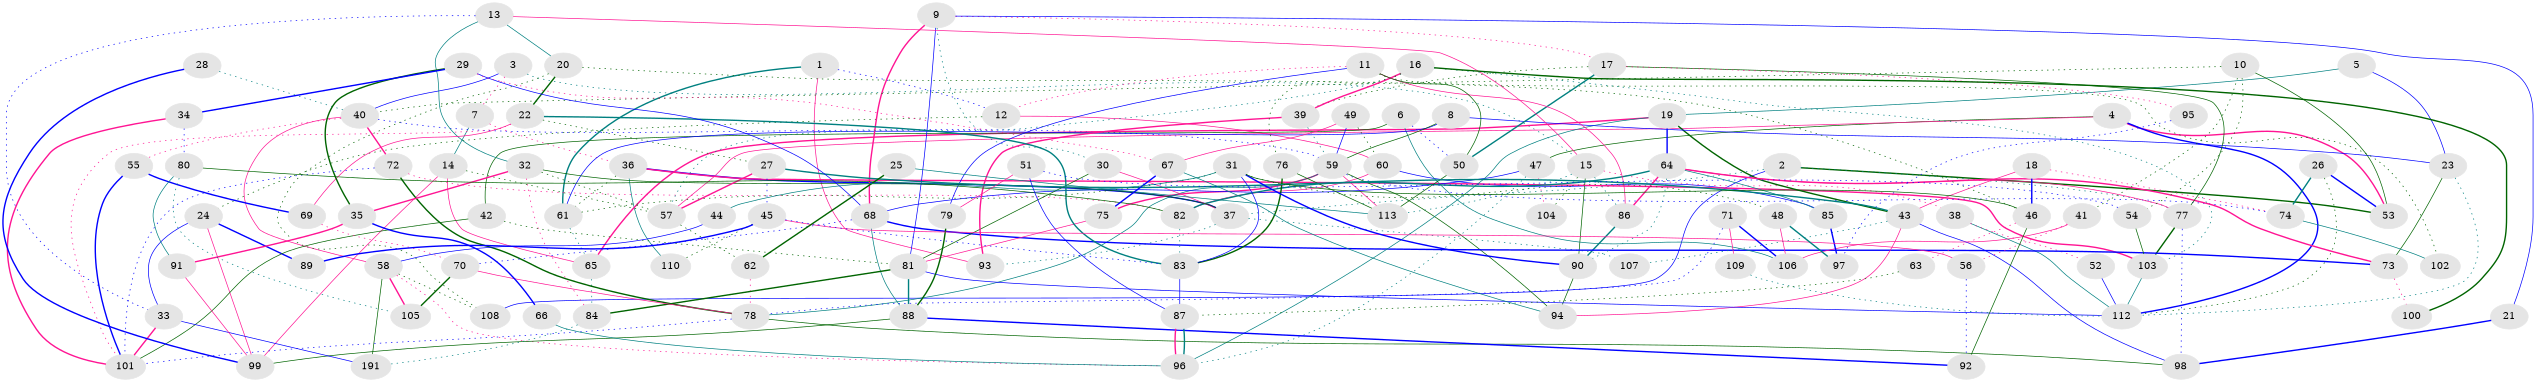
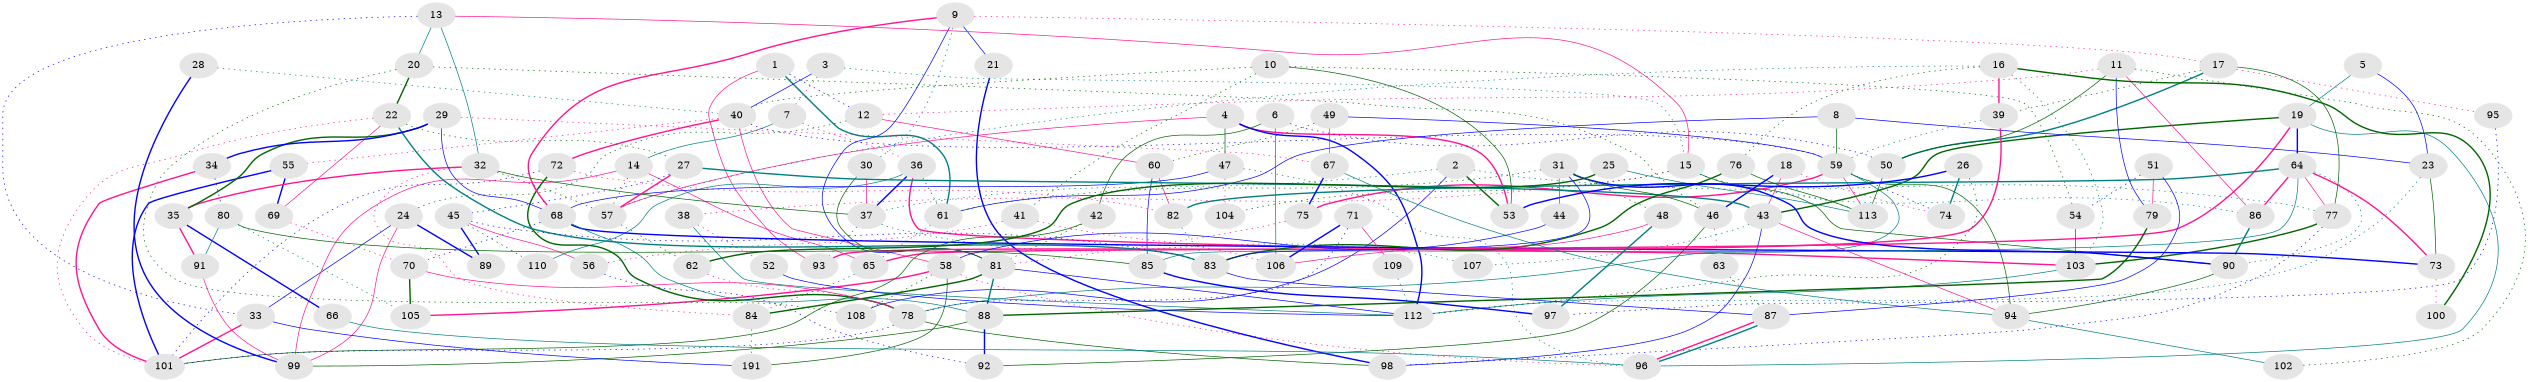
edge "80" -- "82": now "80" -- "85"
edge "74" -- "102": now "94" -- "102"
edge "75" -- "81": style solid -> dotted
edge "41" -- "106": style solid -> dotted
